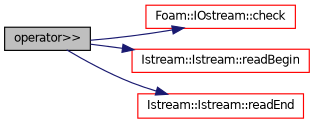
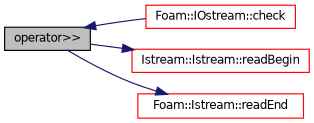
edge "operator>>" -> "Foam::IOstream::check": reversed
node "Istream::Istream::readEnd": label "Istream::Istream::readEnd" -> "Foam::Istream::readEnd"
